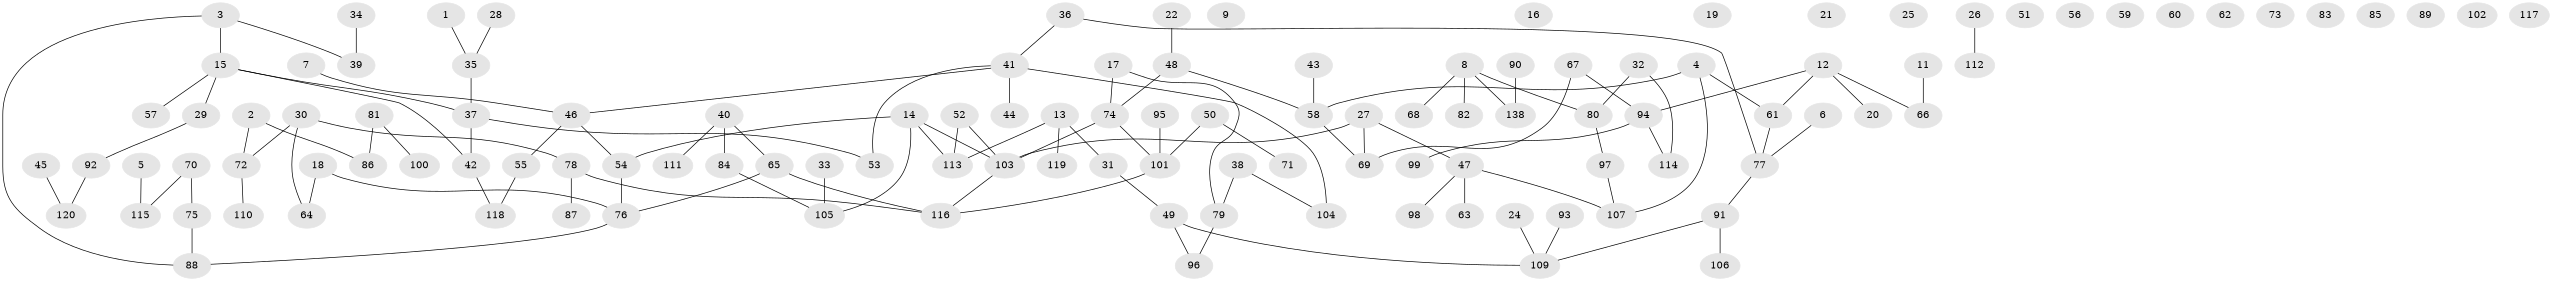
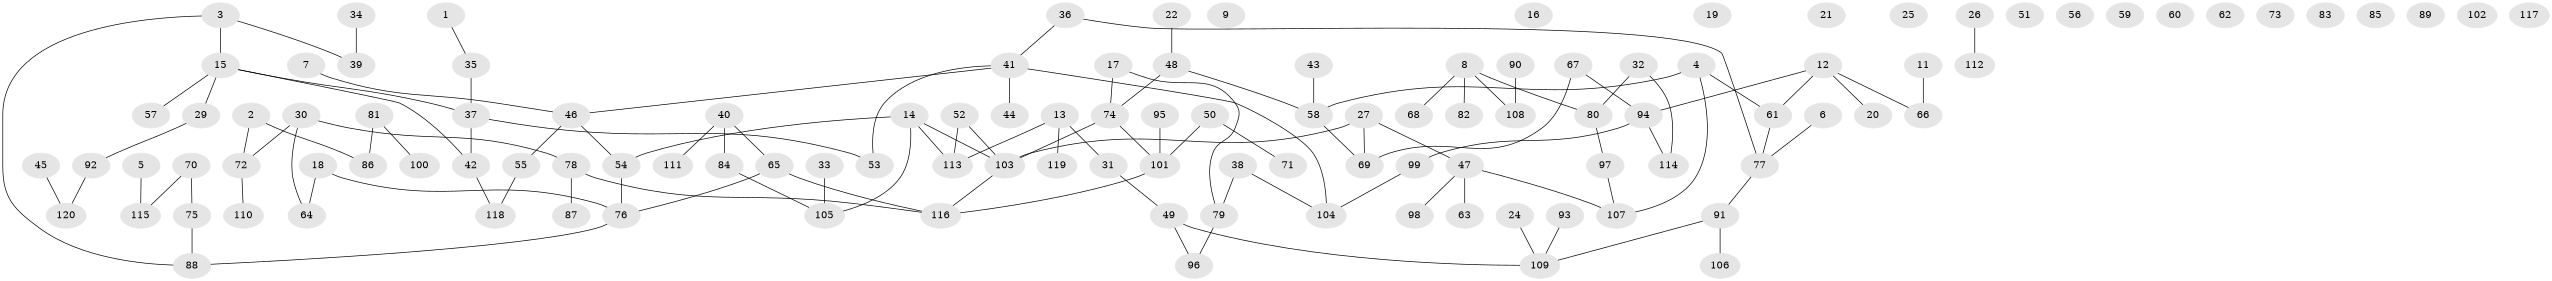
node "28": removed
node "138": label "138" -> "108"
edge "99" -- "104": added
